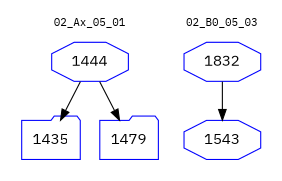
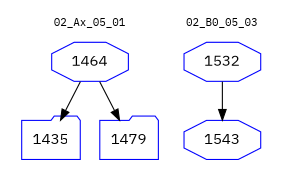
node "1444": label "1444" -> "1464"
node "1832": label "1832" -> "1532"
